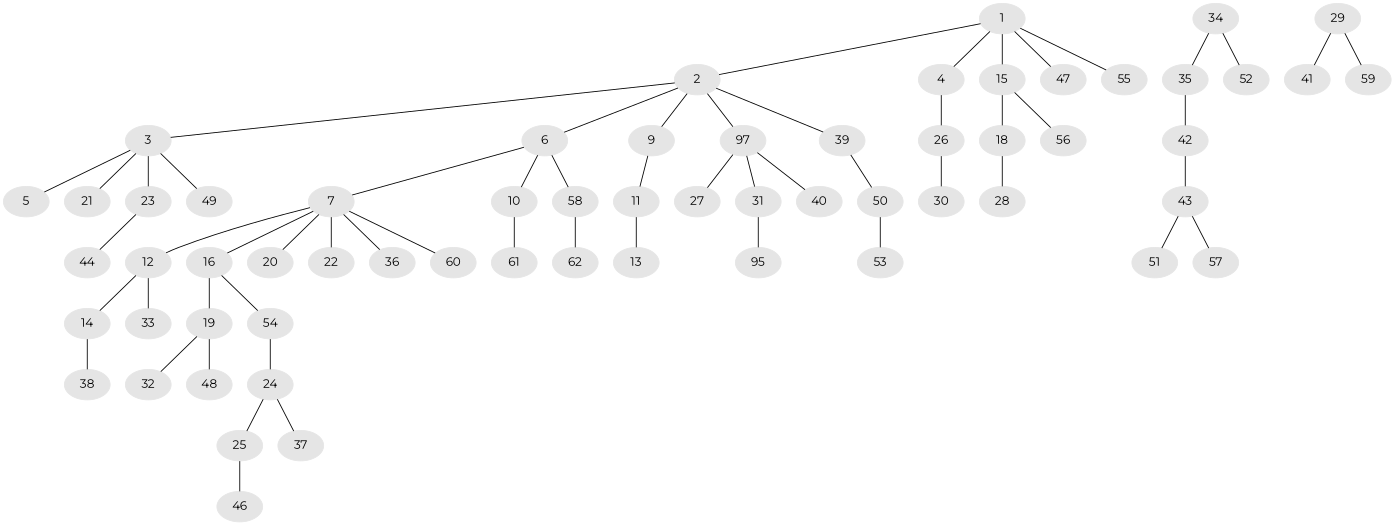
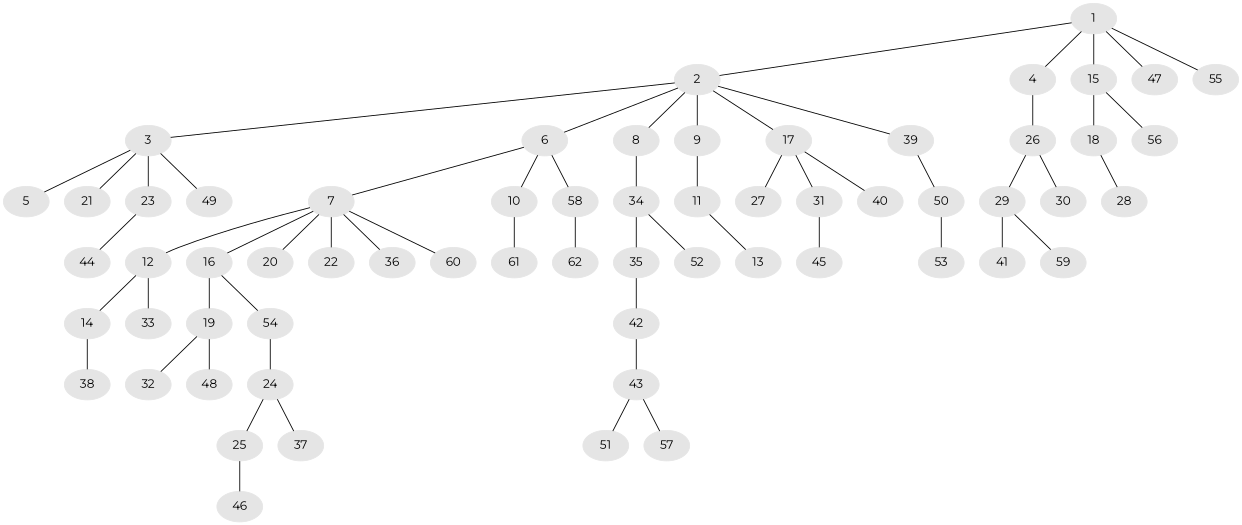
node "8": added
node "97": label "97" -> "17"
edge "26" -- "29": added
node "95": label "95" -> "45"
